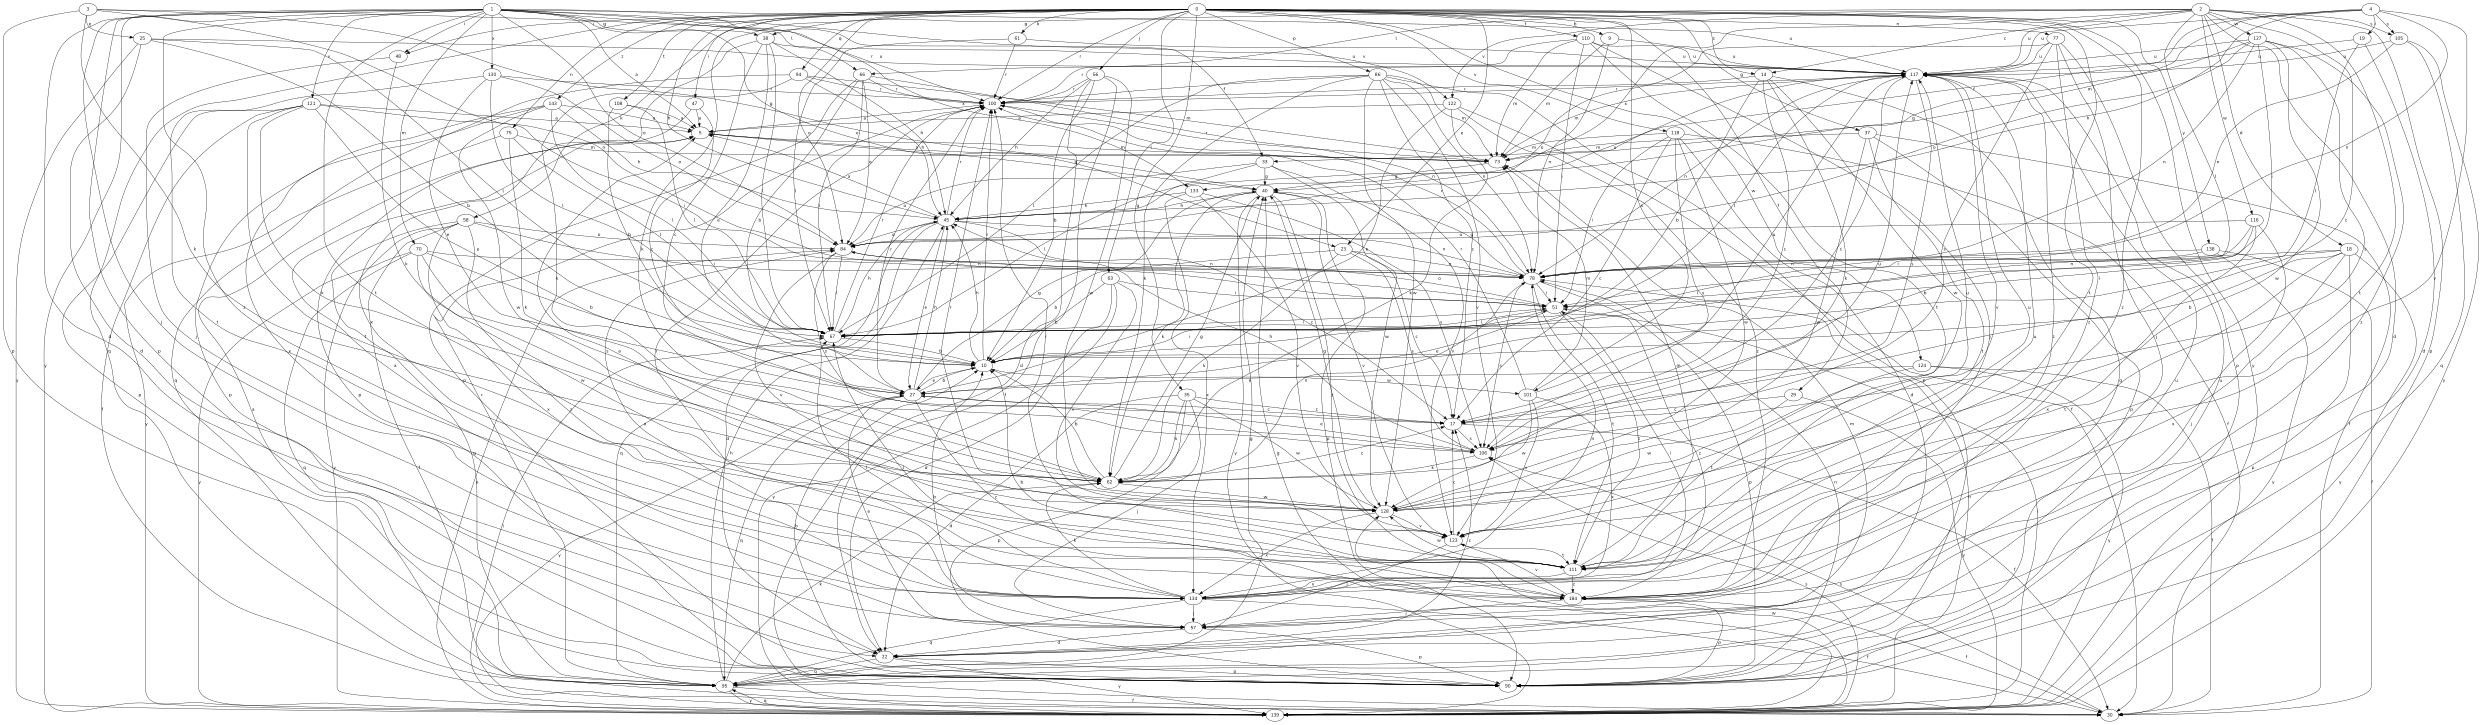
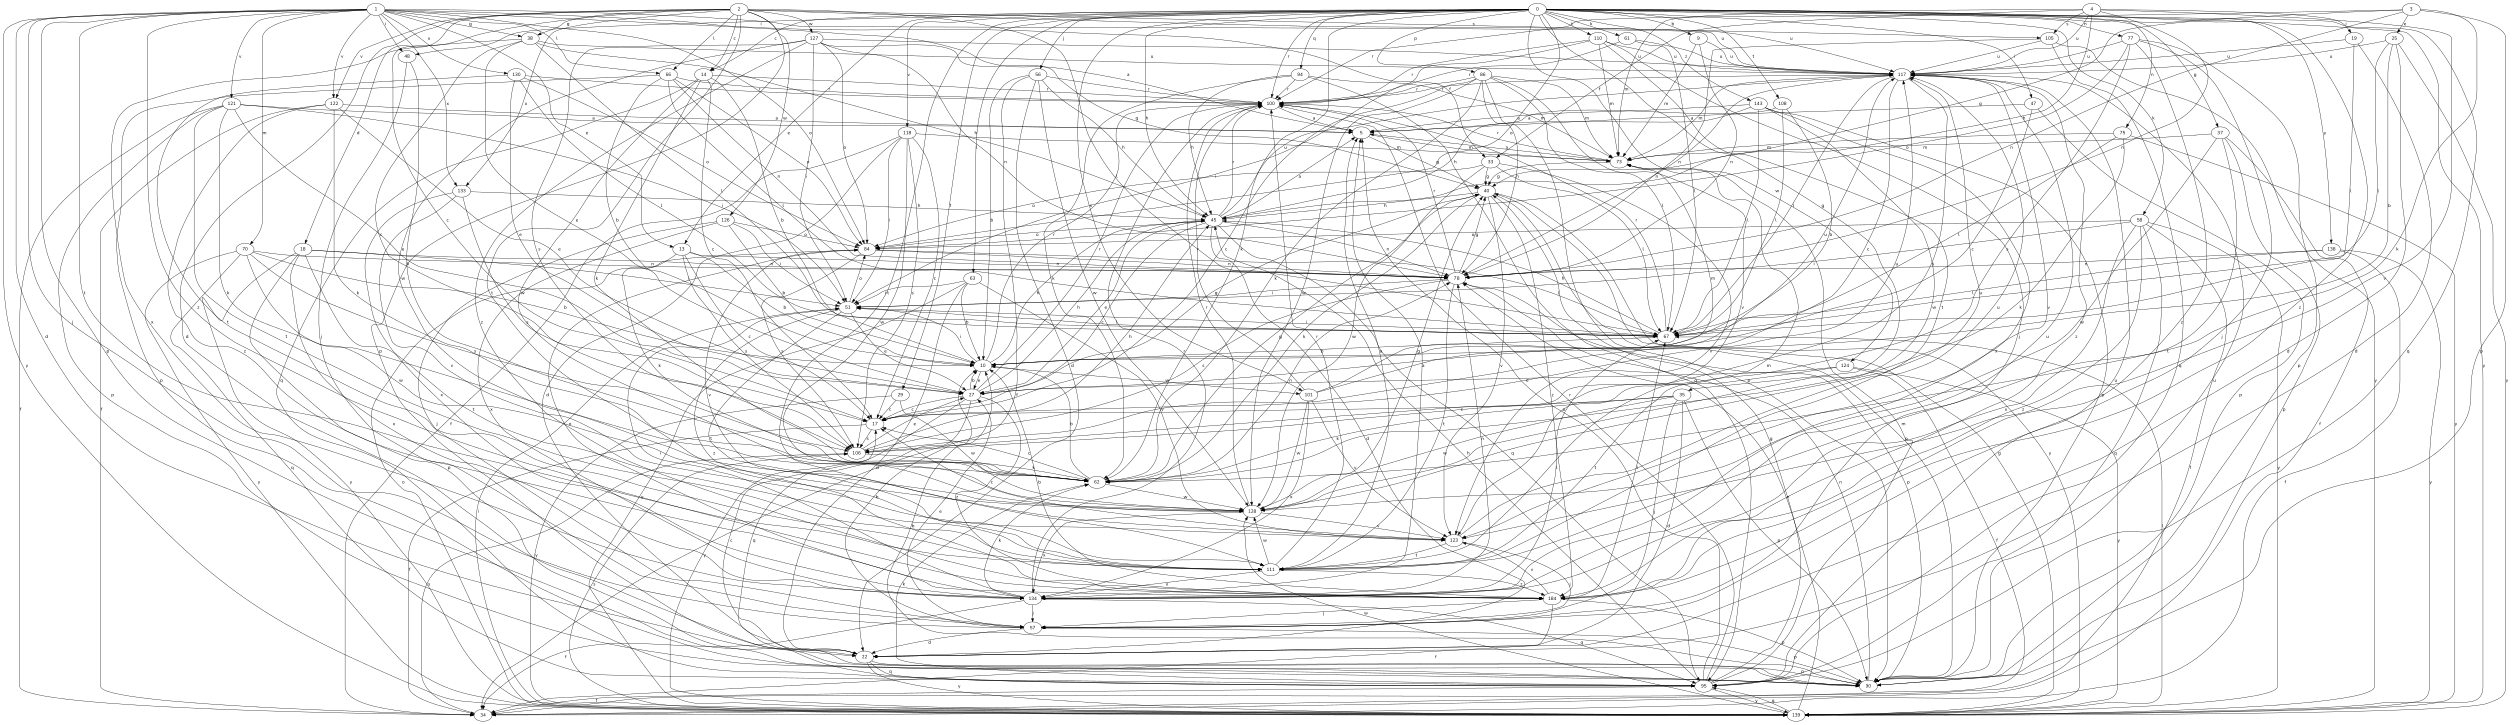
node "116": label "116" -> "126"
node "23": label "23" -> "13"
edge "18" -> "10": removed, label "b"
node "30": label "30" -> "34"
